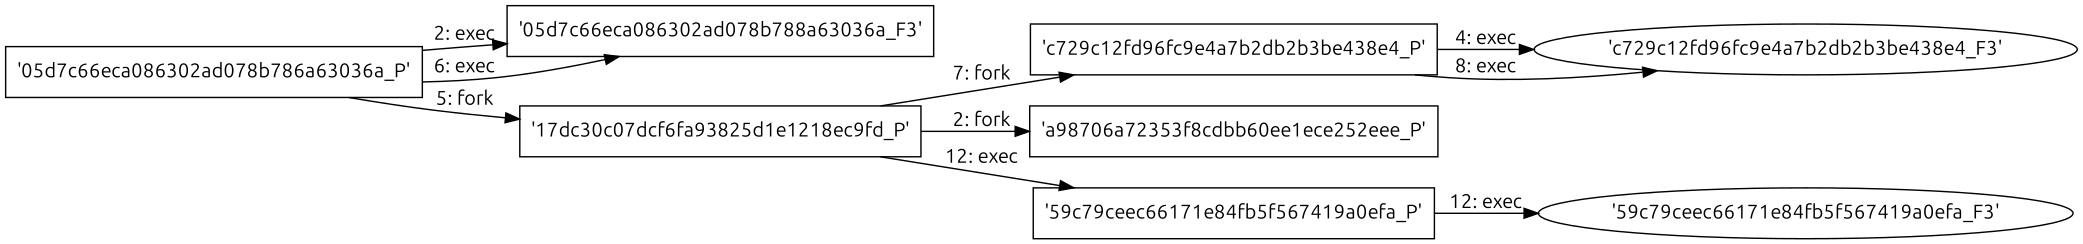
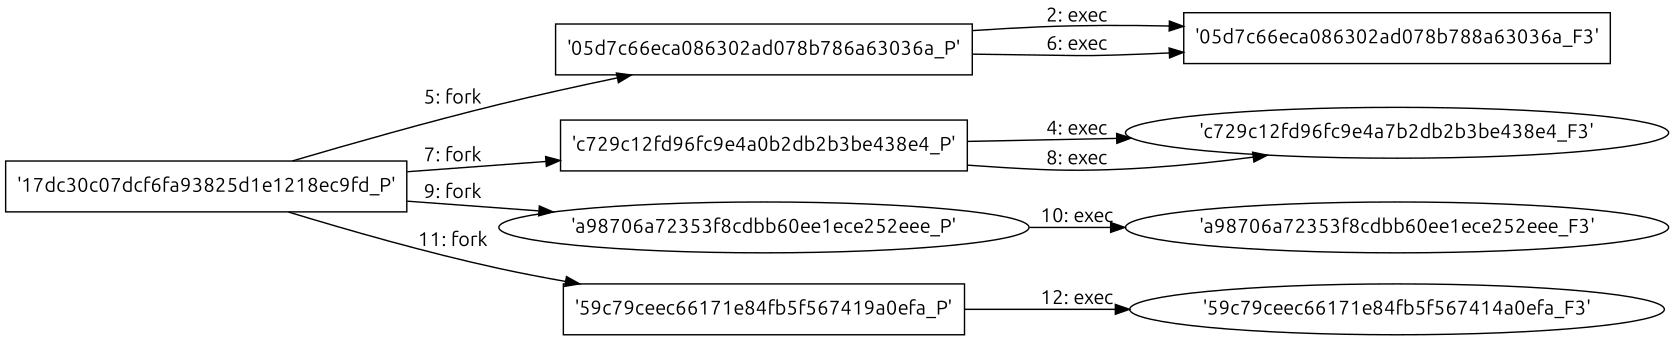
node "'c729c12fd96fc9e4a7b2db2b3be438e4_P'": label "'c729c12fd96fc9e4a7b2db2b3be438e4_P'" -> "'c729c12fd96fc9e4a0b2db2b3be438e4_P'"
edge "'05d7c66eca086302ad078b786a63036a_P'" -> "'17dc30c07dcf6fa93825d1e1218ec9fd_P'": reversed
edge "'17dc30c07dcf6fa93825d1e1218ec9fd_P'" -> "'a98706a72353f8cdbb60ee1ece252eee_P'": label "2: fork" -> "9: fork"
node "'a98706a72353f8cdbb60ee1ece252eee_P'": shape box -> ellipse
edge "'17dc30c07dcf6fa93825d1e1218ec9fd_P'" -> "'59c79ceec66171e84fb5f567419a0efa_P'": label "12: exec" -> "11: fork"
node "'59c79ceec66171e84fb5f567419a0efa_F3'": label "'59c79ceec66171e84fb5f567419a0efa_F3'" -> "'59c79ceec66171e84fb5f567414a0efa_F3'"
node "'a98706a72353f8cdbb60ee1ece252eee_F3'": added
